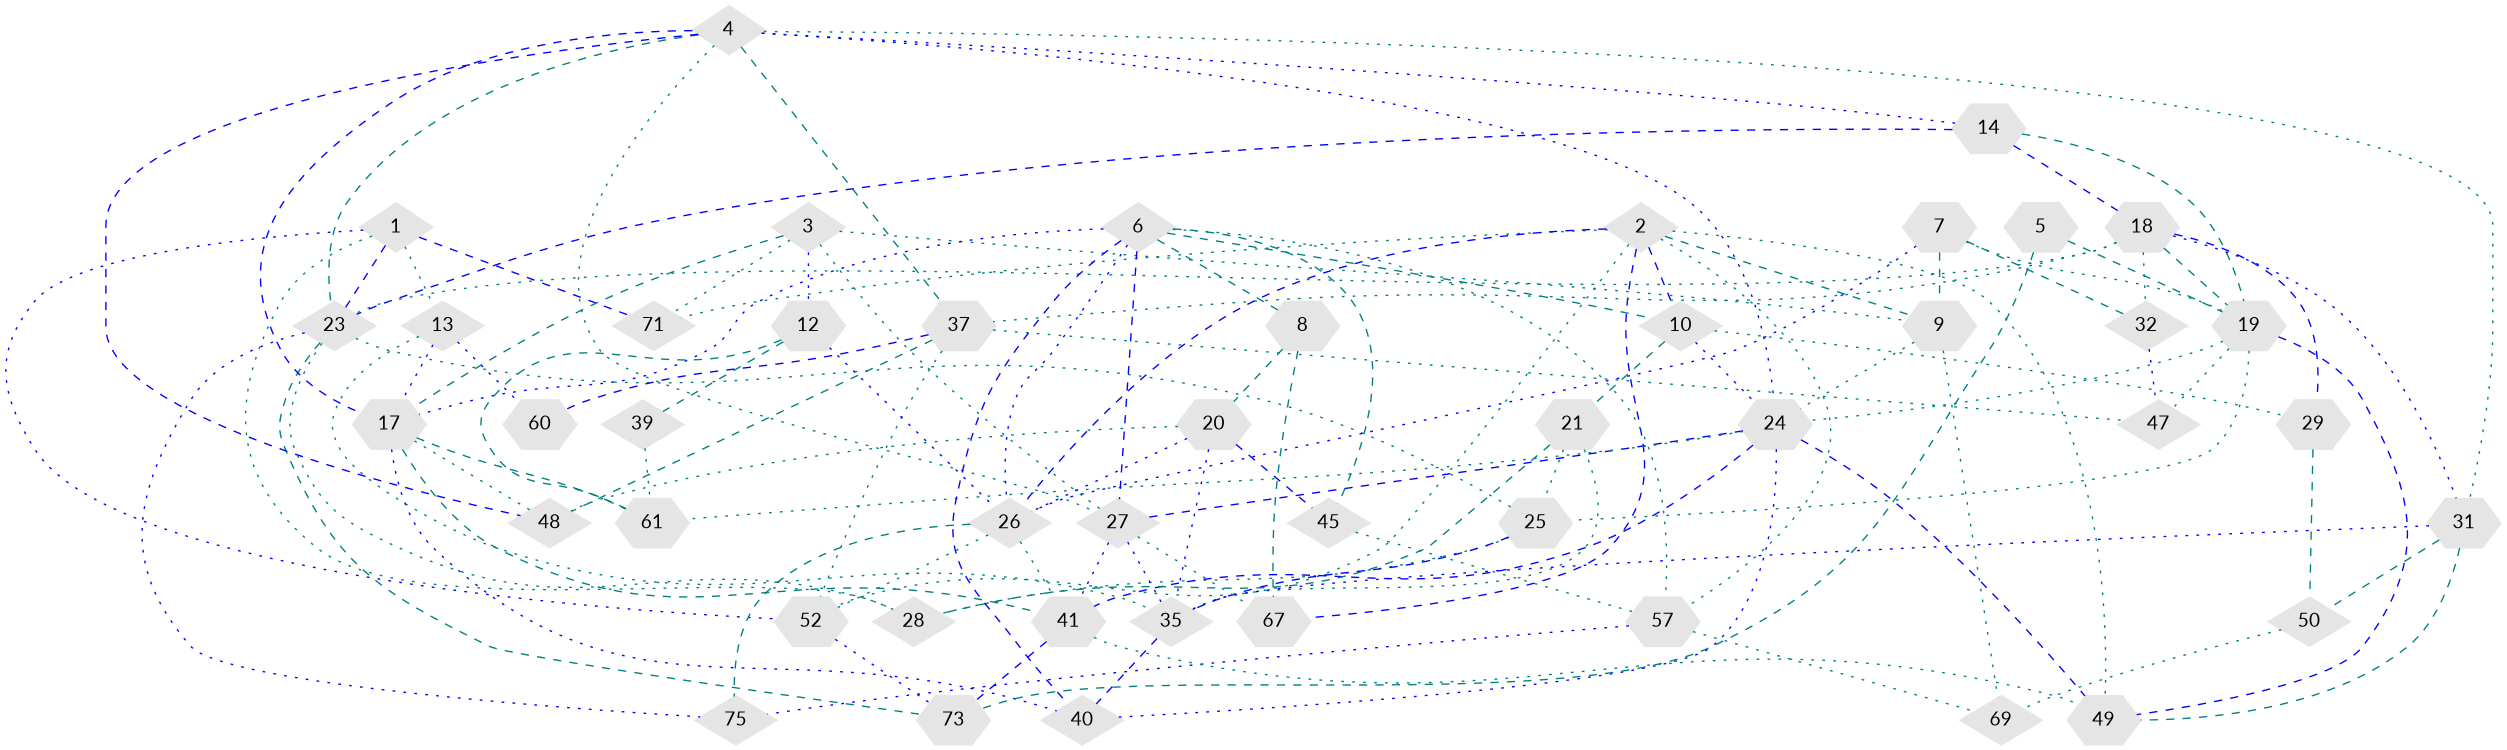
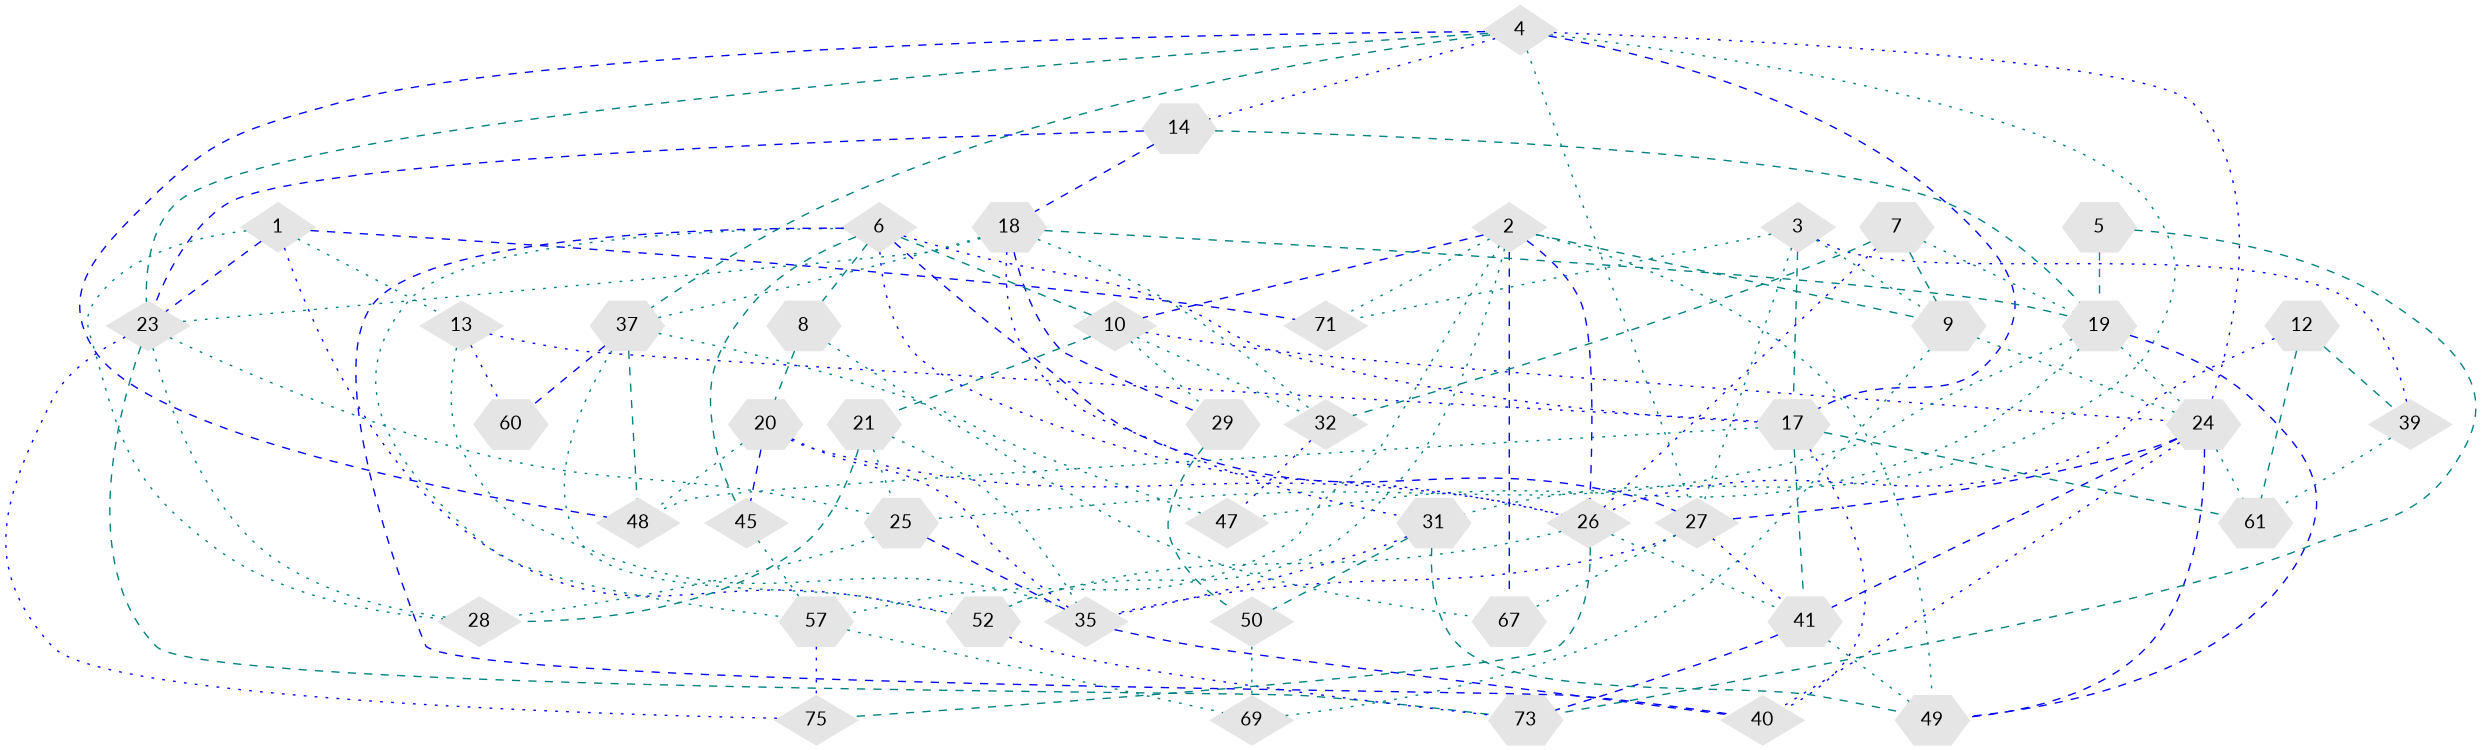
edge "3" -- "12": now "3" -- "39"
edge "10" -- "32": added
edge "8" -- "67": style dashed -> dotted
